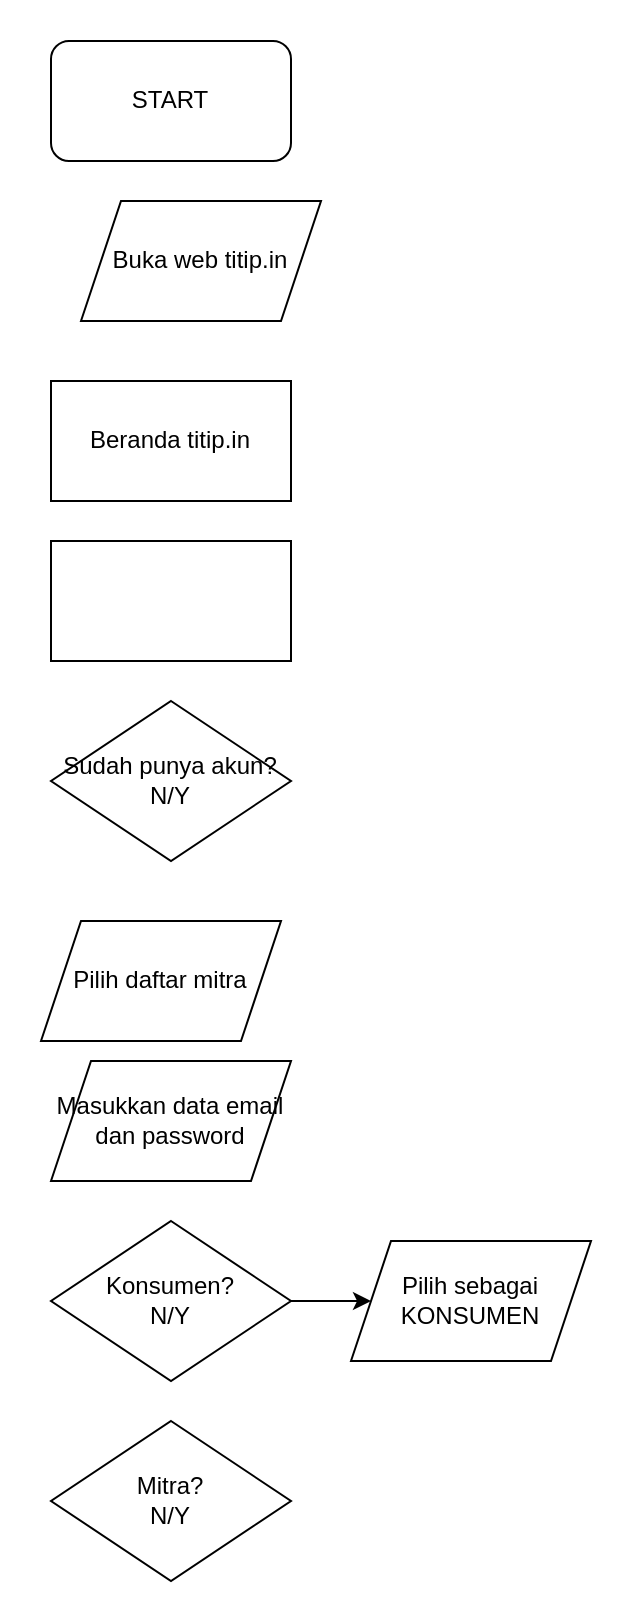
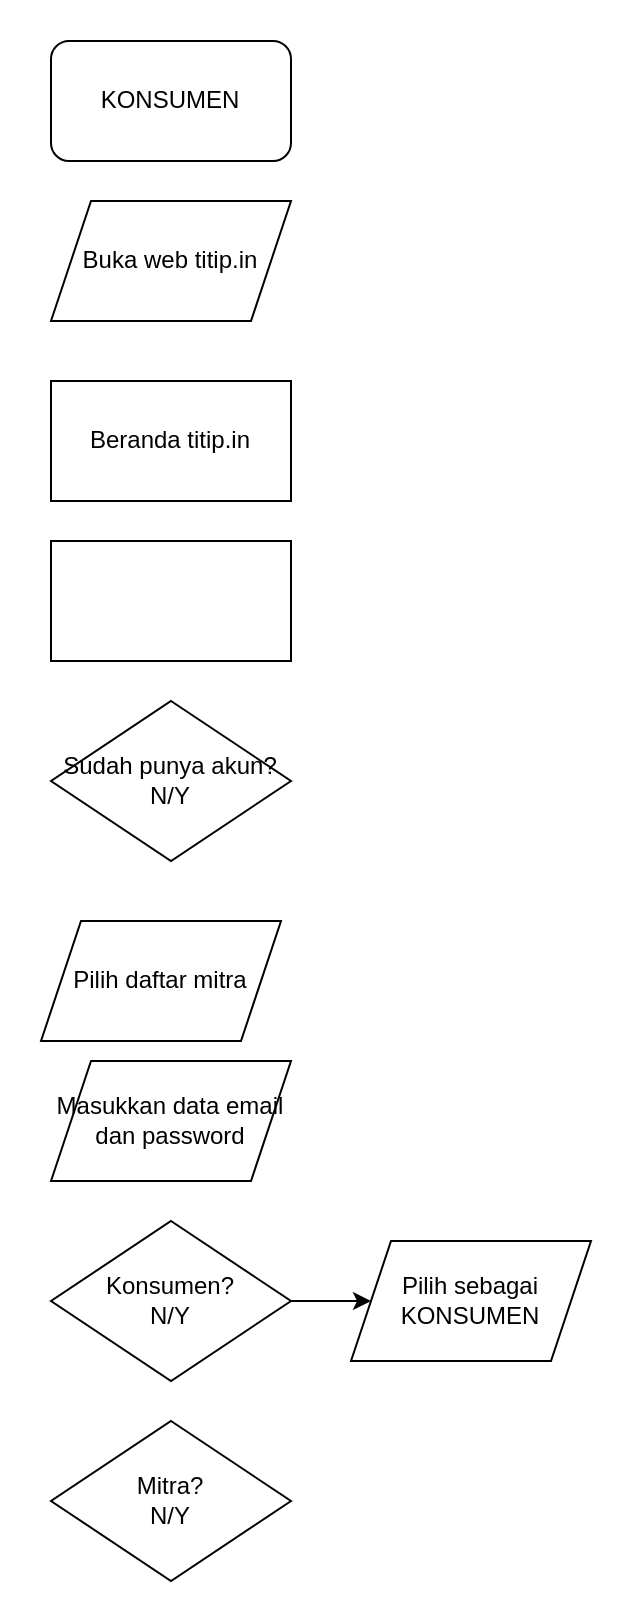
node "START": label "START" -> "KONSUMEN"
node "Buka web titip.in": moved (201, 261) -> (171, 261)
